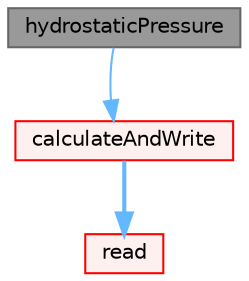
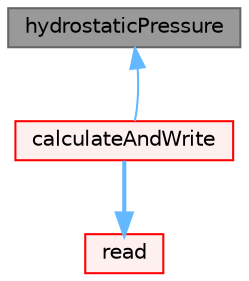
edge "hydrostaticPressure" -> "calculateAndWrite": reversed
